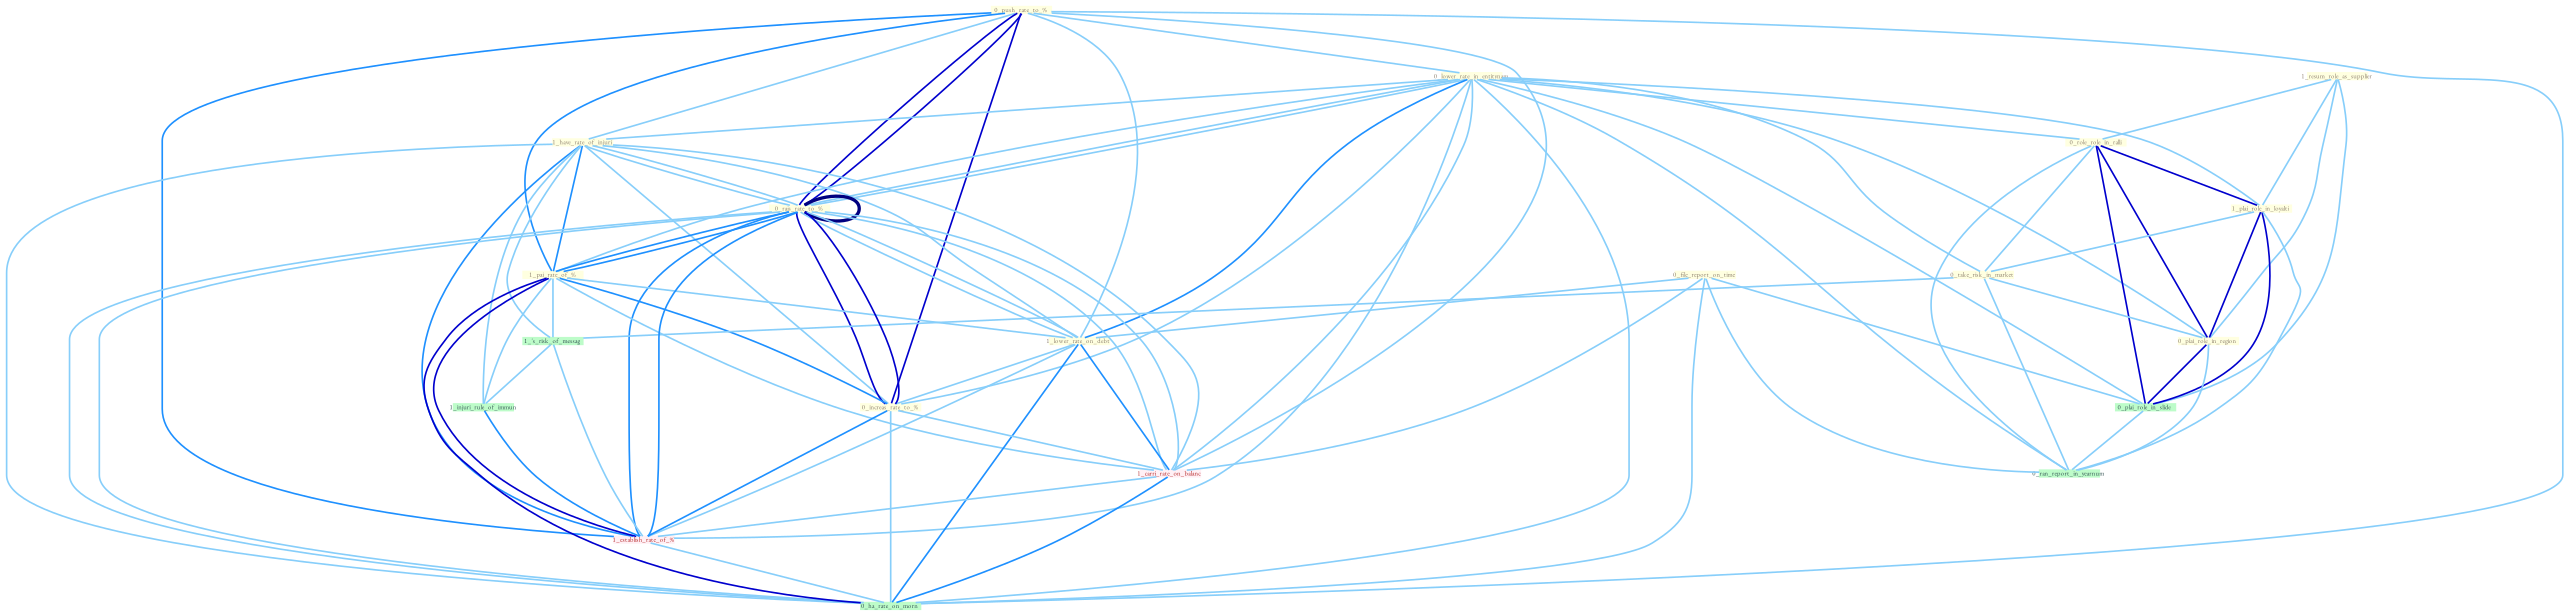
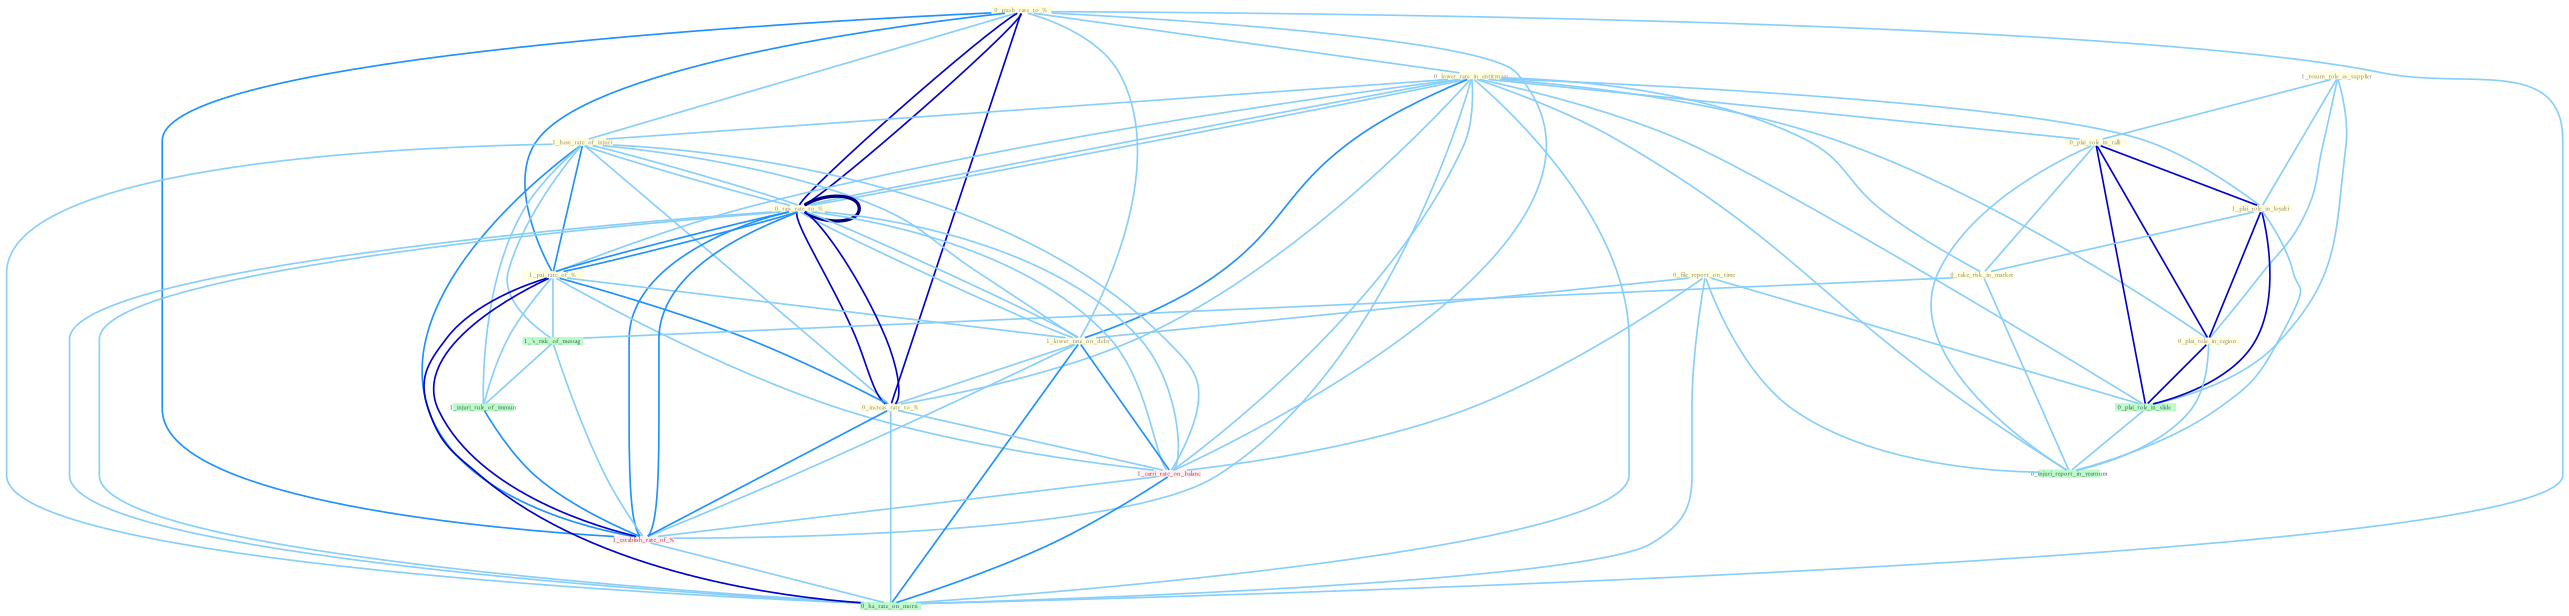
node "0_role_role_in_ralli": label "0_role_role_in_ralli" -> "0_plai_role_in_ralli"
edge "0_take_risk_in_market" -- "0_plai_role_in_region": removed
node "0_ran_report_in_yearnum": label "0_ran_report_in_yearnum" -> "0_injuri_report_in_yearnum"
